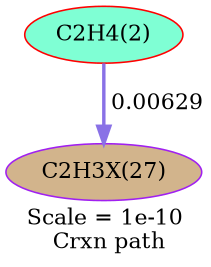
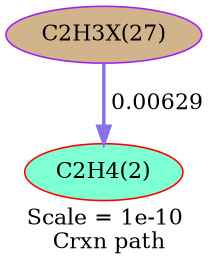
edge "C2H4(2)" -> "C2H3X(27)": reversed
